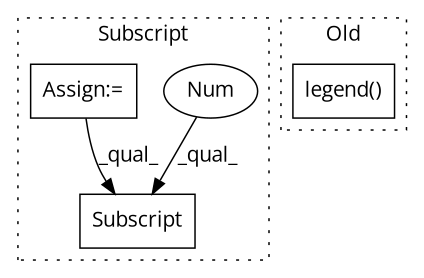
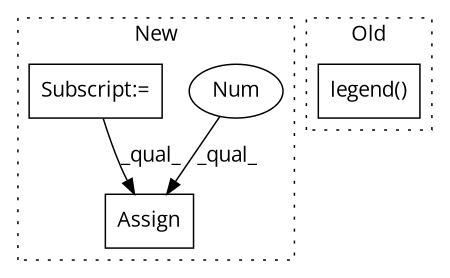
cluster "Subscript": label "Subscript" -> "New"
node "Assign:=": label "Assign:=" -> "Subscript:="
node "Subscript": label "Subscript" -> "Assign"
